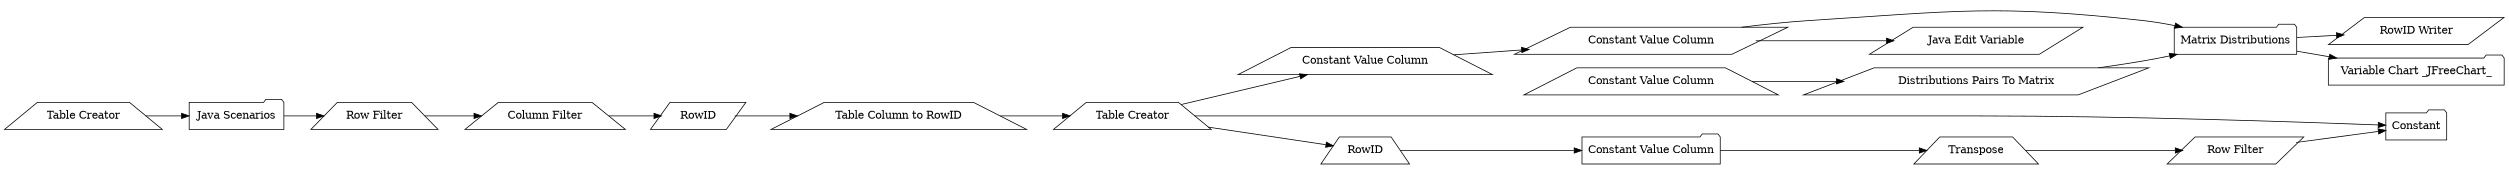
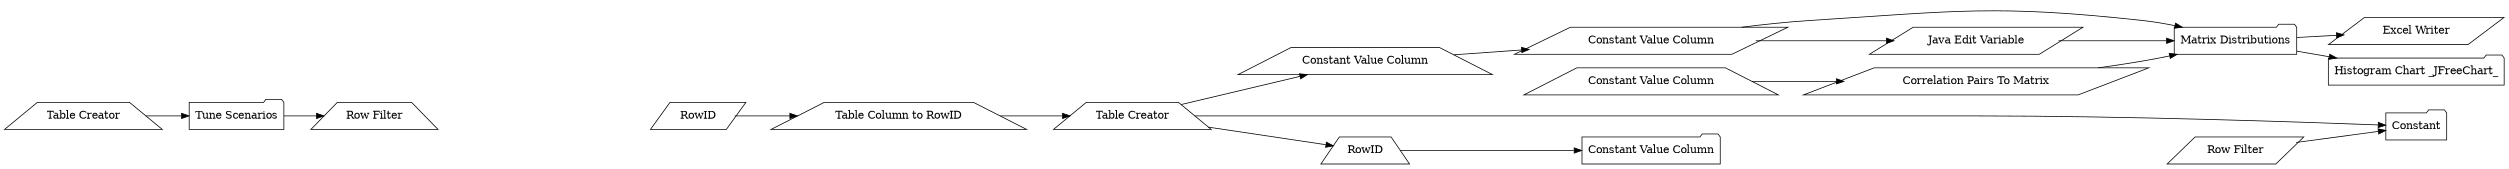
node "RowID Writer": label "RowID Writer" -> "Excel Writer"
edge "Java Edit Variable" -> "Matrix Distributions": added
node "Variable Chart _JFreeChart_": label "Variable Chart _JFreeChart_" -> "Histogram Chart _JFreeChart_"
node "Distributions Pairs To Matrix": label "Distributions Pairs To Matrix" -> "Correlation Pairs To Matrix"
node "Java Scenarios": label "Java Scenarios" -> "Tune Scenarios"
node "Column Filter": removed
node "Transpose": removed
